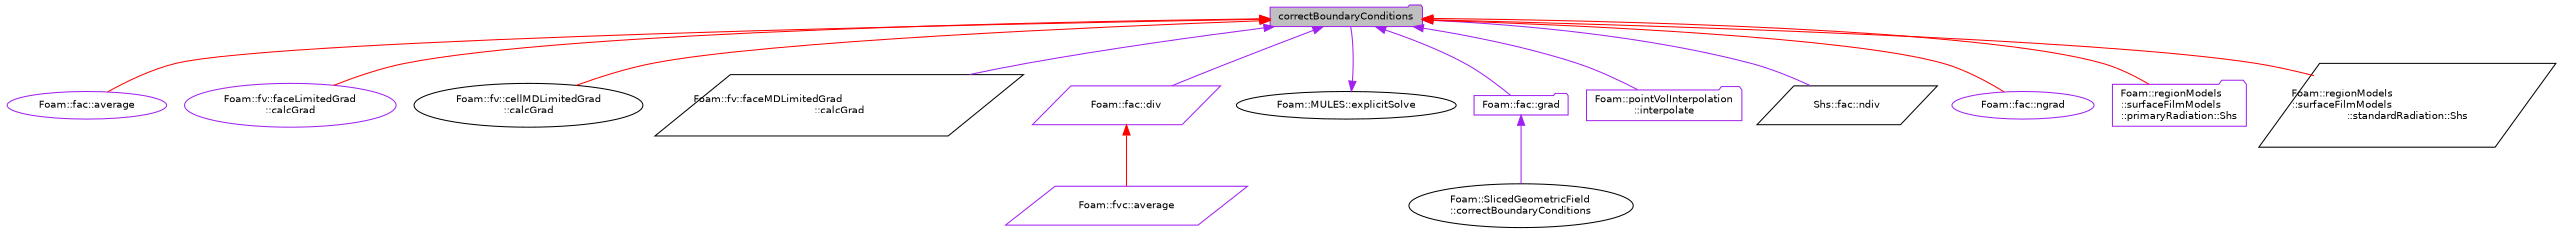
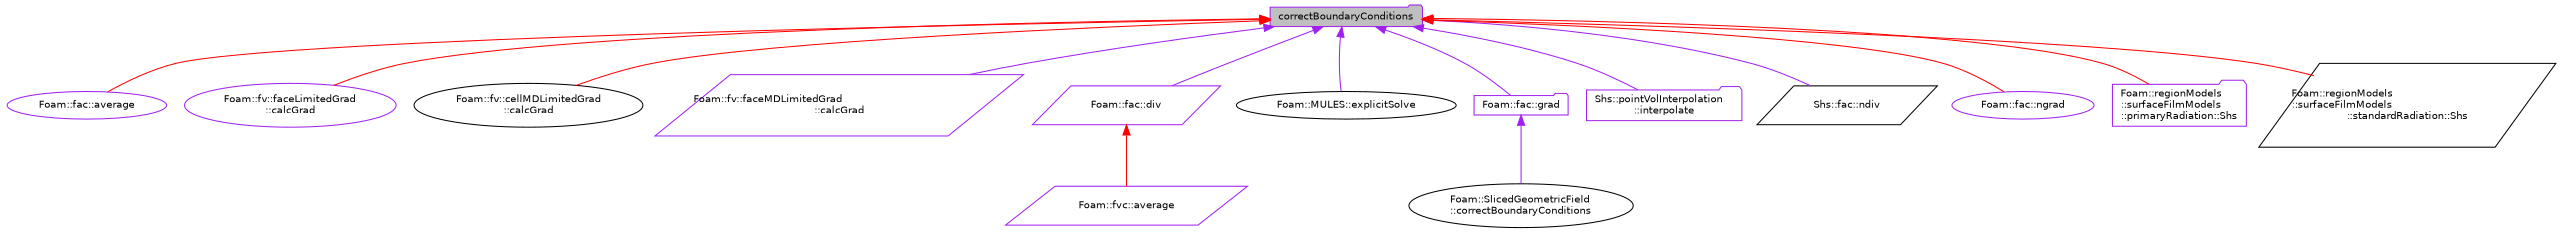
edge "correctBoundaryConditions" -> "Foam::MULES::explicitSolve": reversed
node "Foam::fv::faceMDLimitedGrad ::calcGrad": color black -> purple
node "Foam::pointVolInterpolation ::interpolate": label "Foam::pointVolInterpolation ::interpolate" -> "Shs::pointVolInterpolation ::interpolate"
